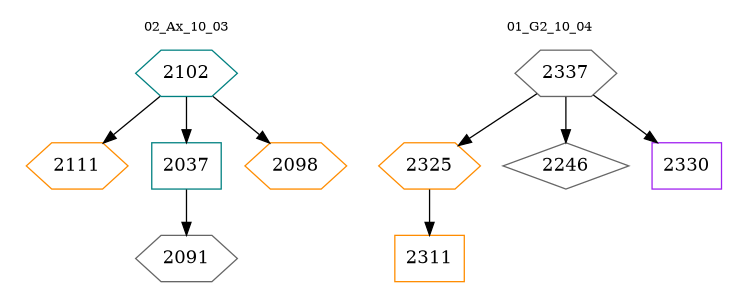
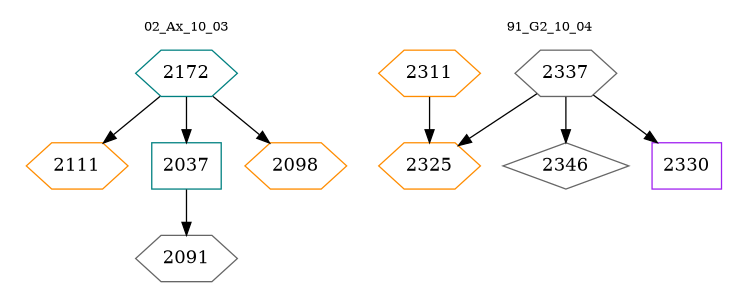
cluster "01_G2_10_04": label "01_G2_10_04" -> "91_G2_10_04"
node "2102": label "2102" -> "2172"
node "2246": label "2246" -> "2346"
edge "2325" -> "2311": reversed
node "2311": shape box -> hexagon
